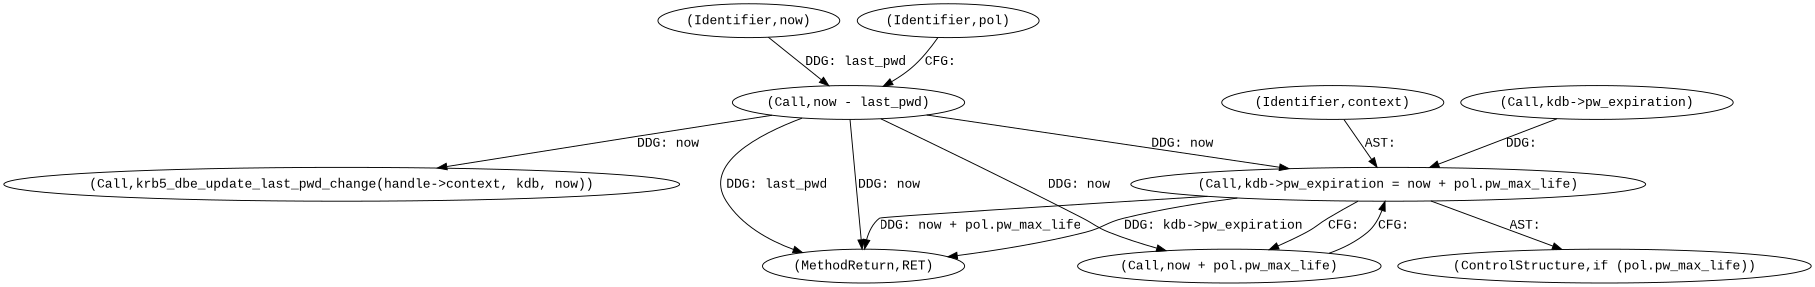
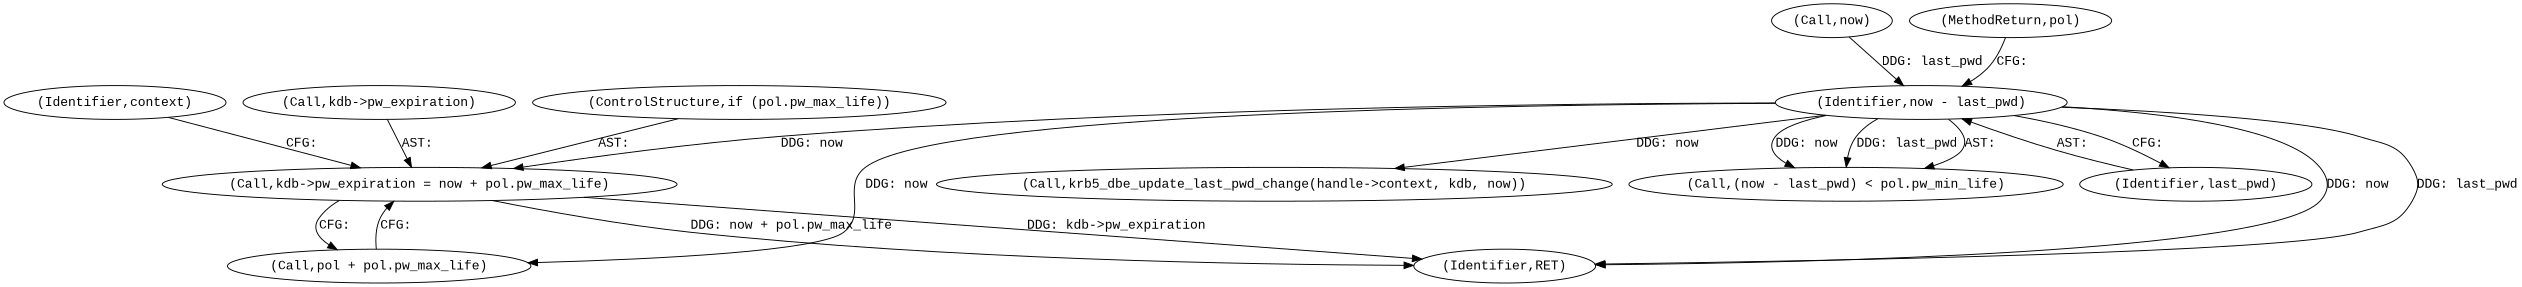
node "(Identifier,now)": label "(Identifier,now)" -> "(Call,now)"
node "(Identifier,pol)": label "(Identifier,pol)" -> "(MethodReturn,pol)"
node "(Call,now - last_pwd)": label "(Call,now - last_pwd)" -> "(Identifier,now - last_pwd)"
edge "(Identifier,context)" -> "(Call,kdb->pw_expiration = now + pol.pw_max_life)": label "AST: " -> "CFG: "
edge "(Call,kdb->pw_expiration)" -> "(Call,kdb->pw_expiration = now + pol.pw_max_life)": label "DDG: " -> "AST: "
node "(Call,(now - last_pwd) < pol.pw_min_life)": added
node "(Identifier,last_pwd)": added
edge "(Call,kdb->pw_expiration = now + pol.pw_max_life)" -> "(ControlStructure,if (pol.pw_max_life))": reversed
node "(MethodReturn,RET)": label "(MethodReturn,RET)" -> "(Identifier,RET)"
node "(Call,now + pol.pw_max_life)": label "(Call,now + pol.pw_max_life)" -> "(Call,pol + pol.pw_max_life)"
